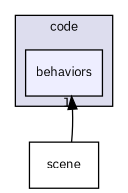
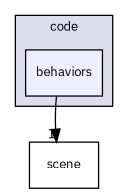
edge "scene" -> "behaviors": reversed
